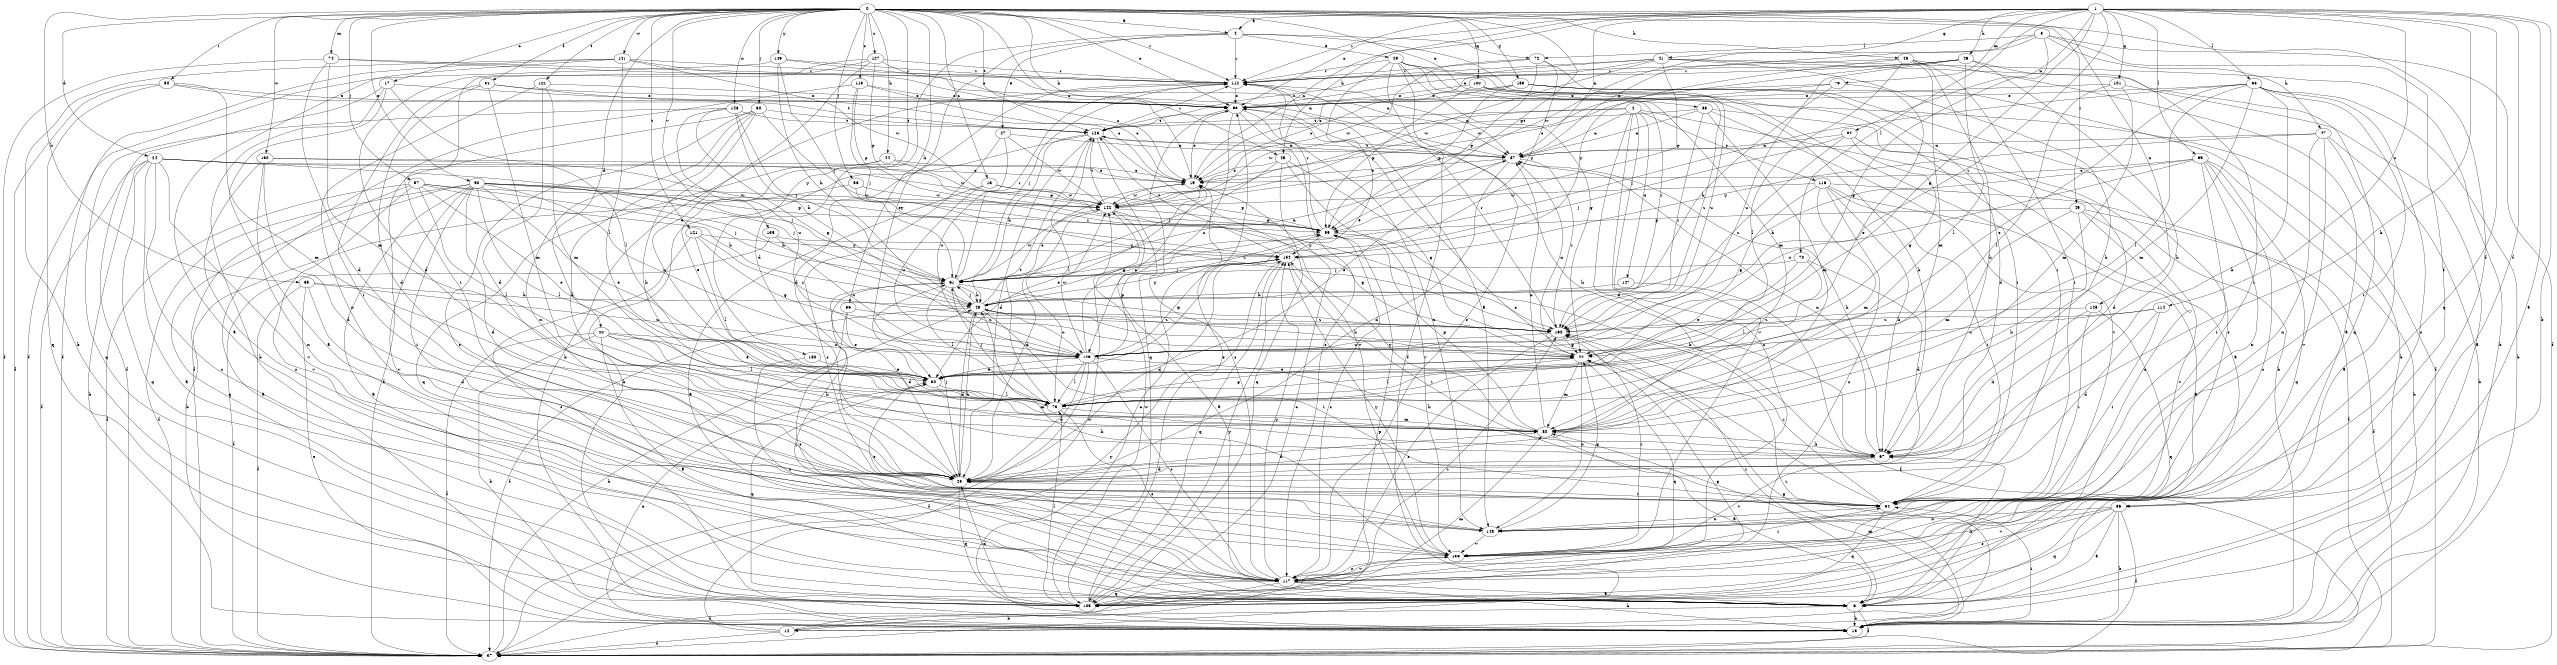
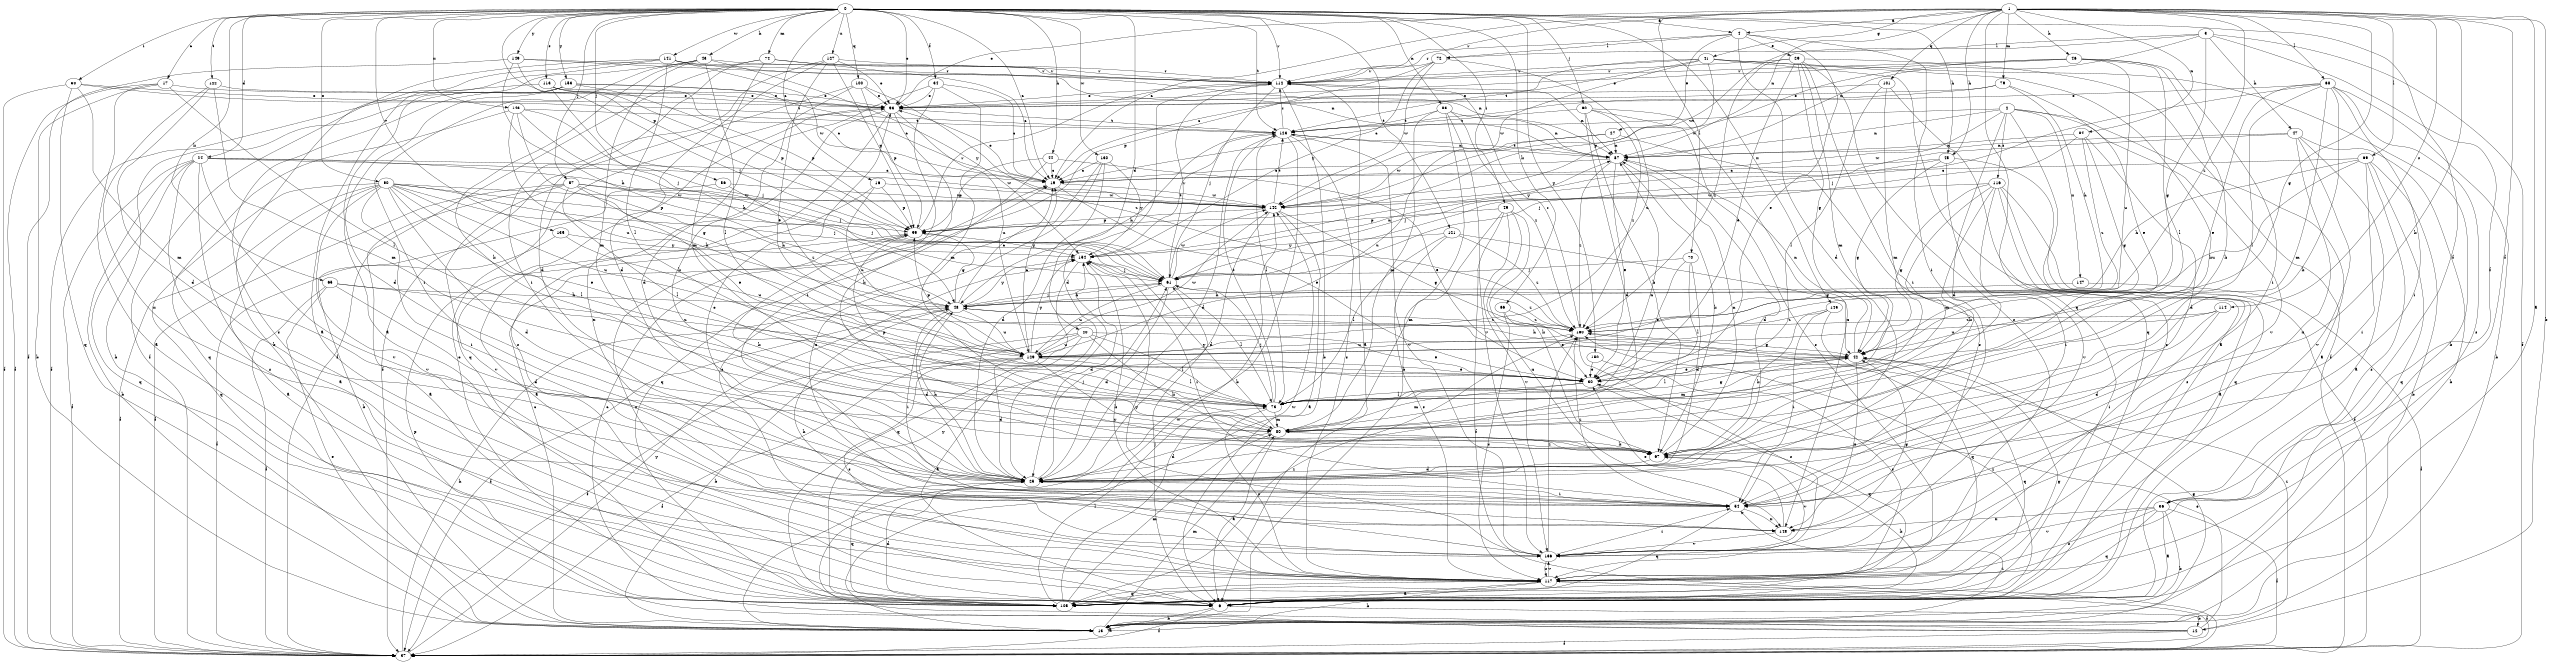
edge "112" -> "148": now "112" -> "6"
edge "60" -> "37": removed, label "f"
edge "27" -> "117": now "27" -> "136"
edge "69" -> "148": removed, label "x"
